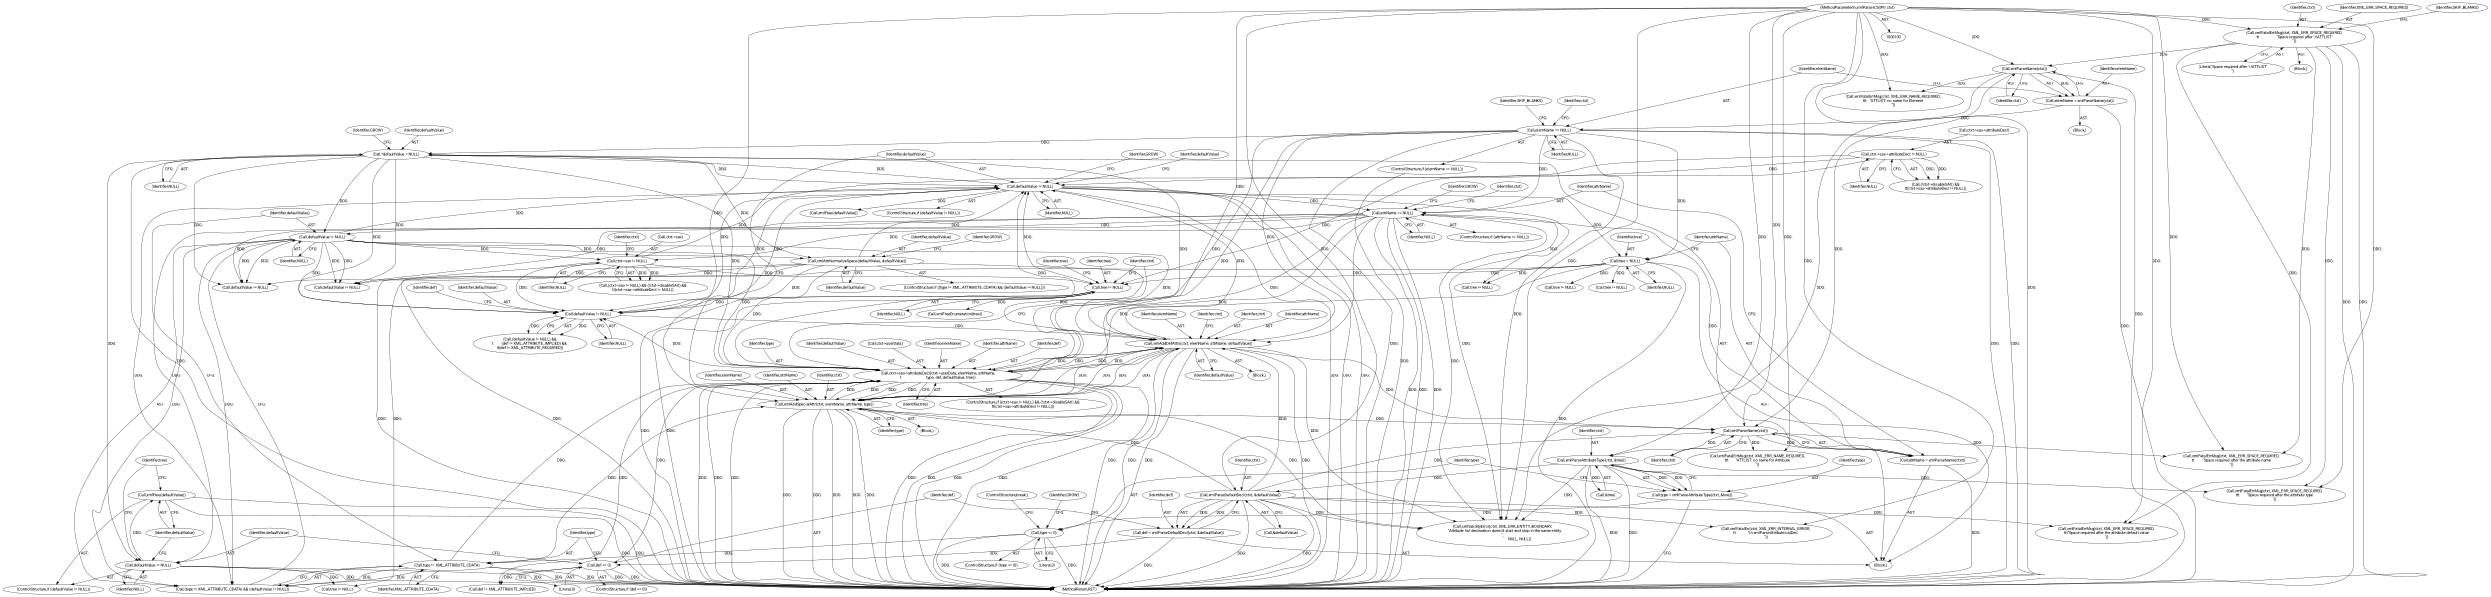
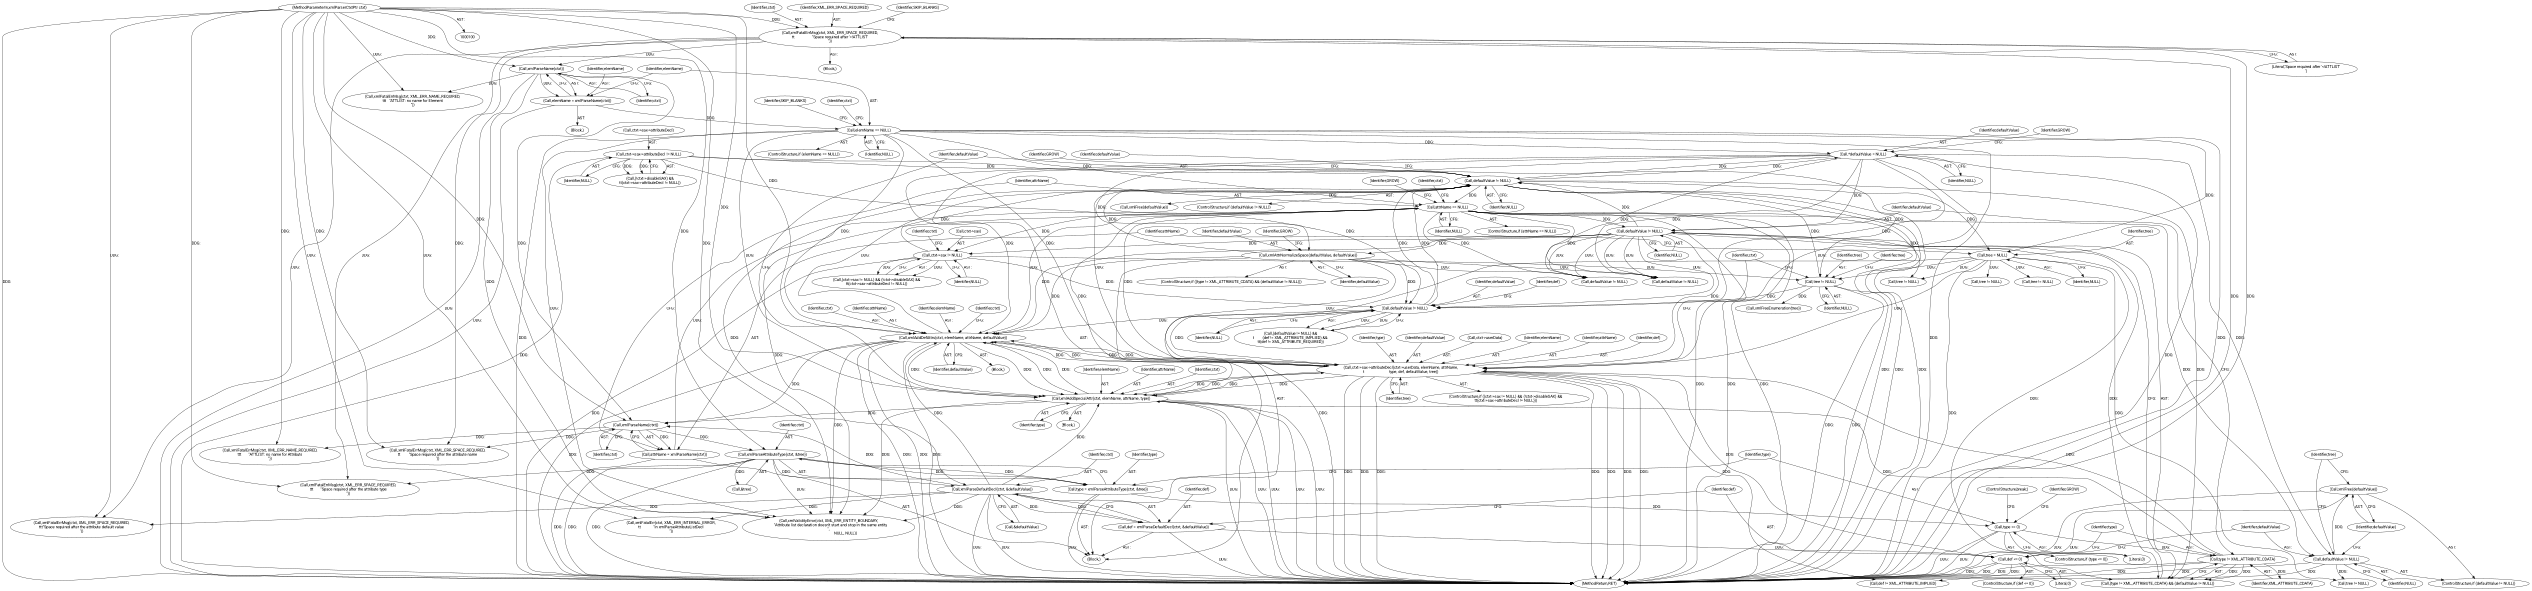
edge "(ControlStructure,if (elemName == NULL))" -> "(MethodReturn,RET)": now "(Call,ctxt->sax->attributeDecl != NULL)" -> "(MethodReturn,RET)"
edge "(Call,type = xmlParseAttributeType(ctxt, &tree))" -> "(MethodReturn,RET)": label "CFG: " -> "DDG: "
edge "(Call,type != XML_ATTRIBUTE_CDATA)" -> "(Identifier,XML_ATTRIBUTE_CDATA)": label "CFG: " -> "DDG: "
